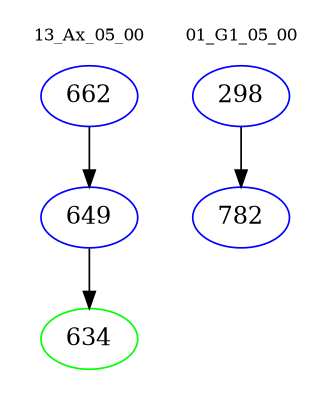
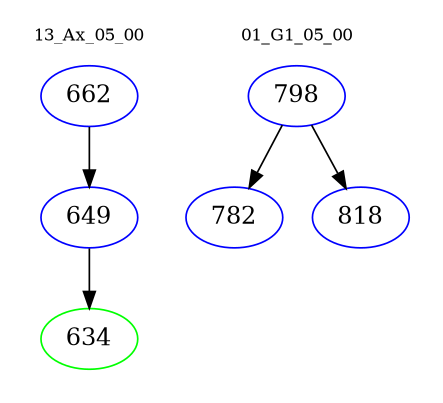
node "298": label "298" -> "798"
node "818": added
